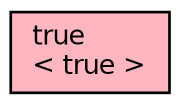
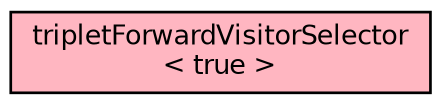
node "true < true >": label "true < true >" -> "tripletForwardVisitorSelector < true >"
